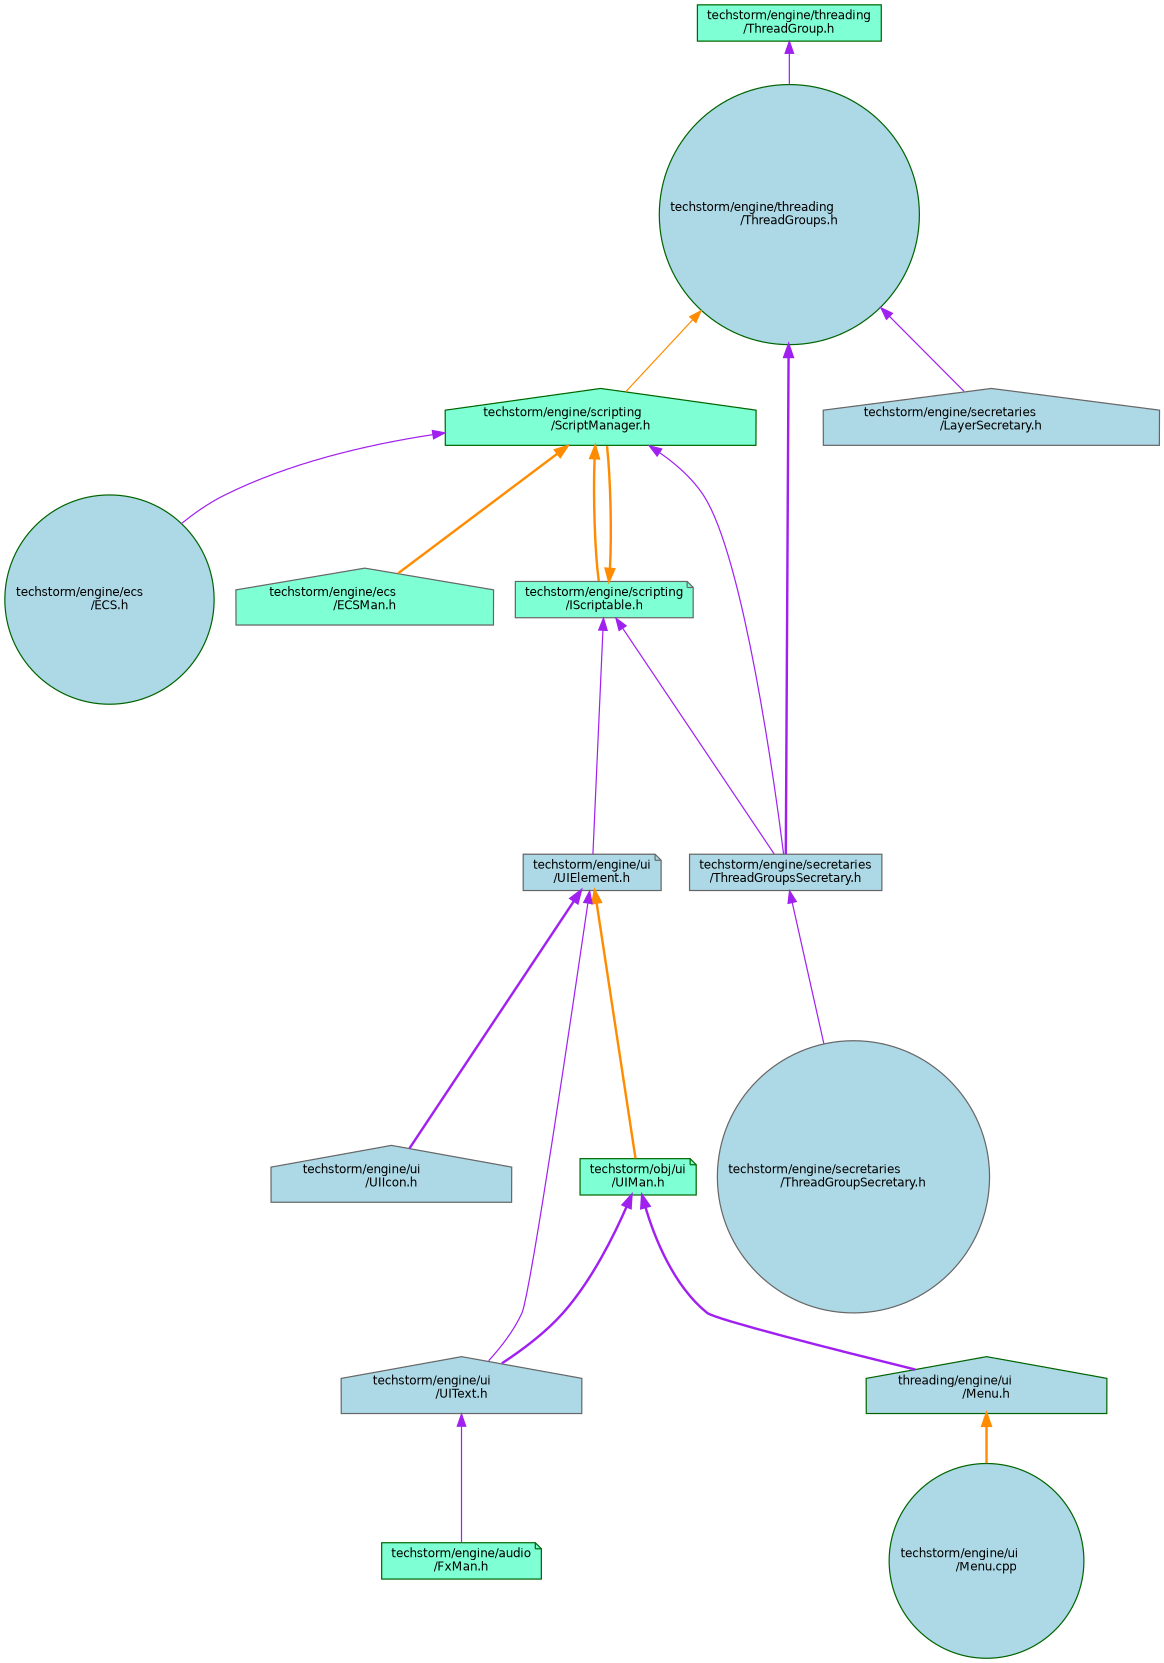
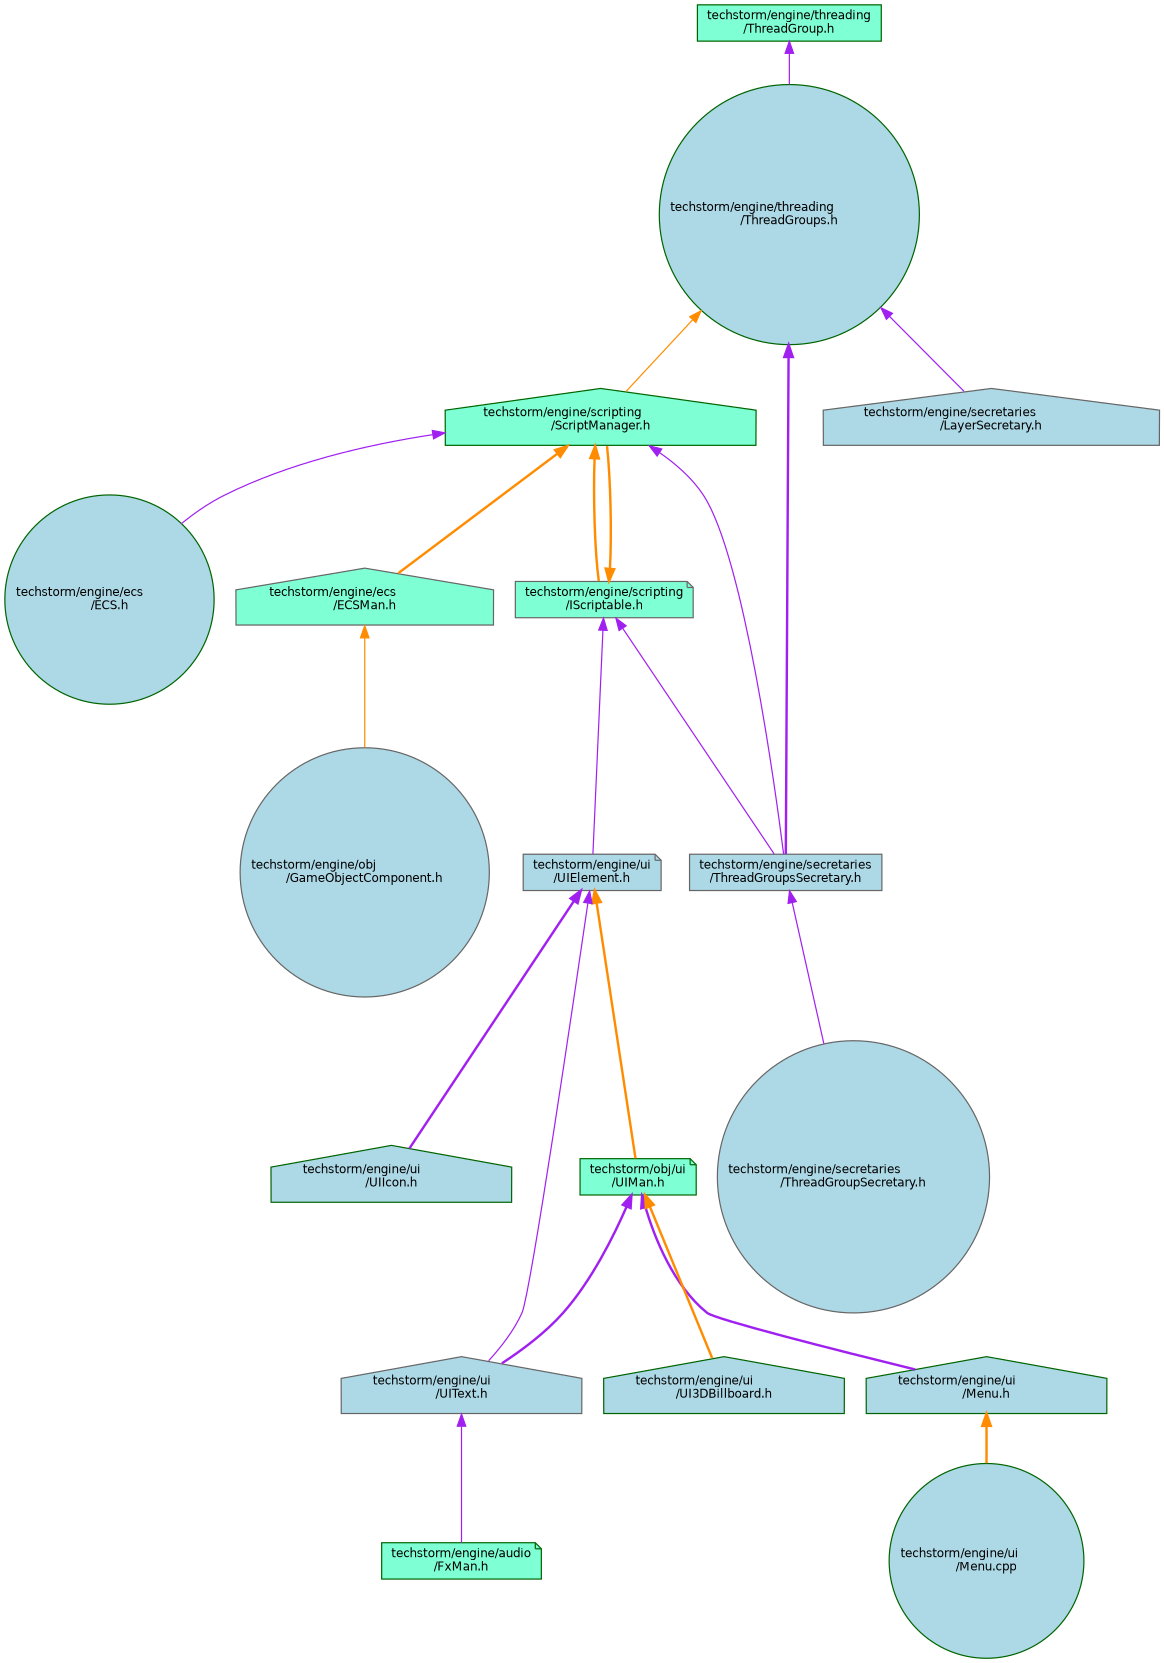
node "techstorm/engine/obj /GameObjectComponent.h": added
node "techstorm/engine/ui /UIIcon.h": color gray40 -> darkgreen
node "techstorm/engine/ui /UI3DBillboard.h": added
node "threading/engine/ui /Menu.h": label "threading/engine/ui /Menu.h" -> "techstorm/engine/ui /Menu.h"
